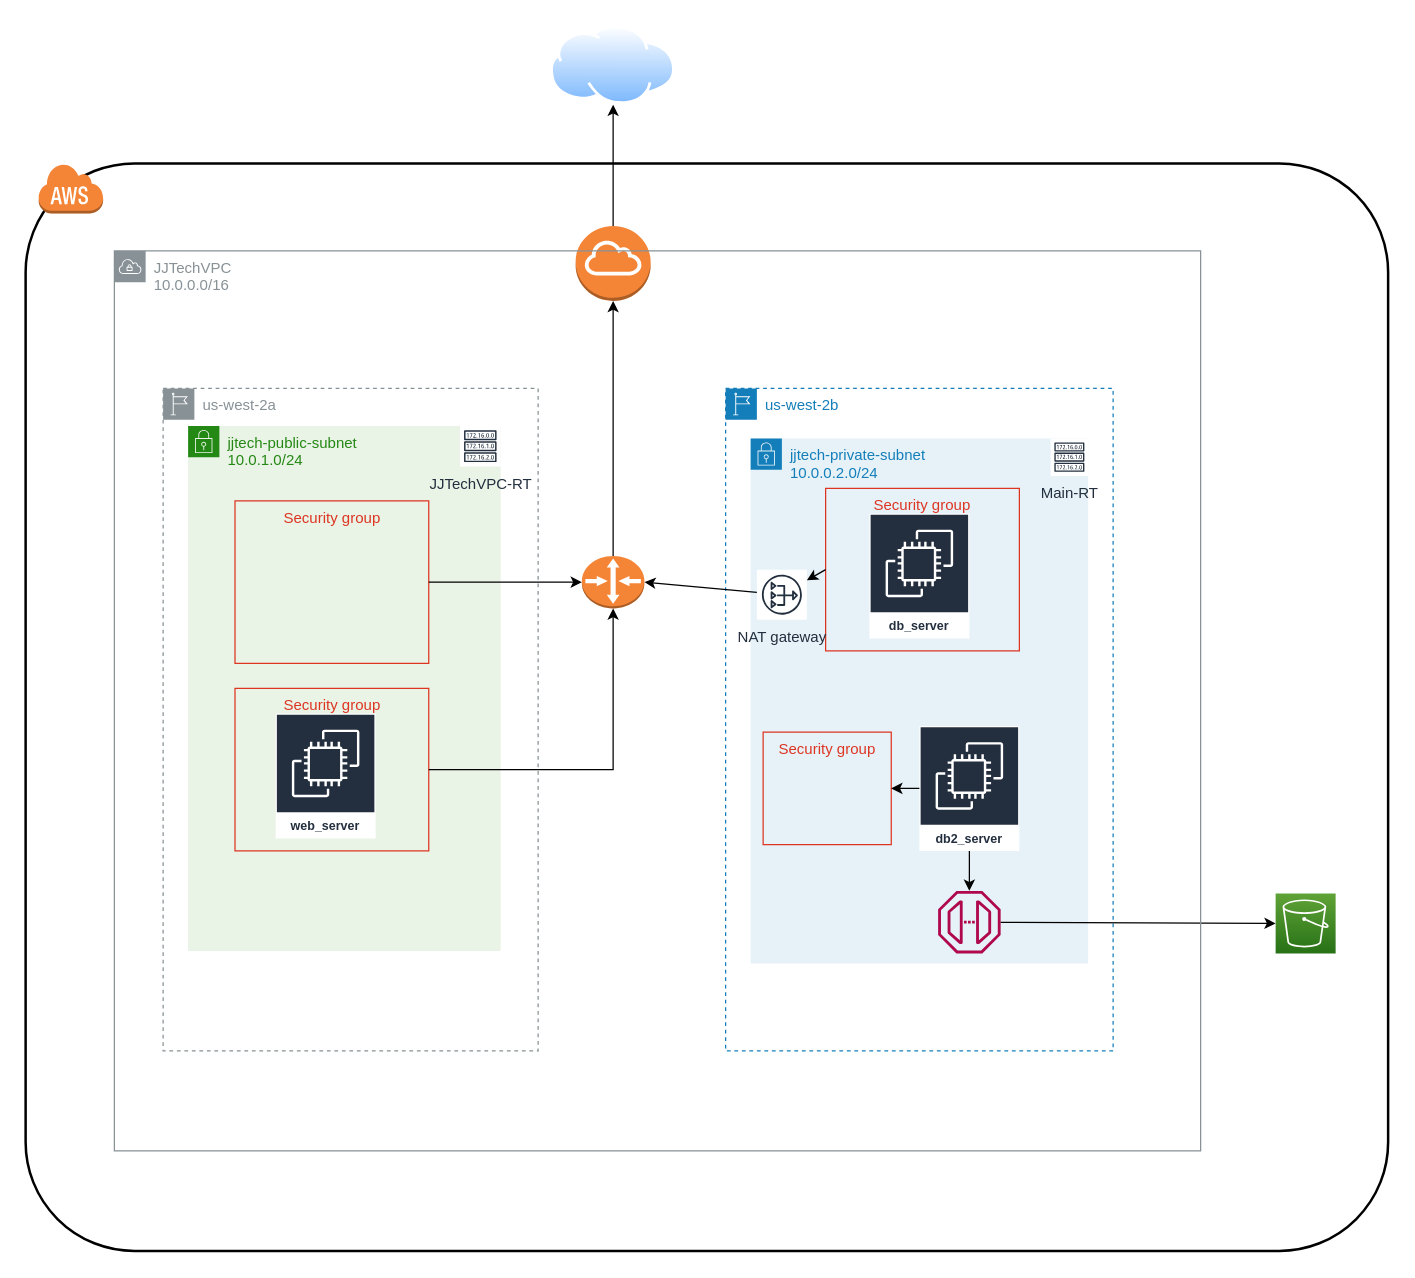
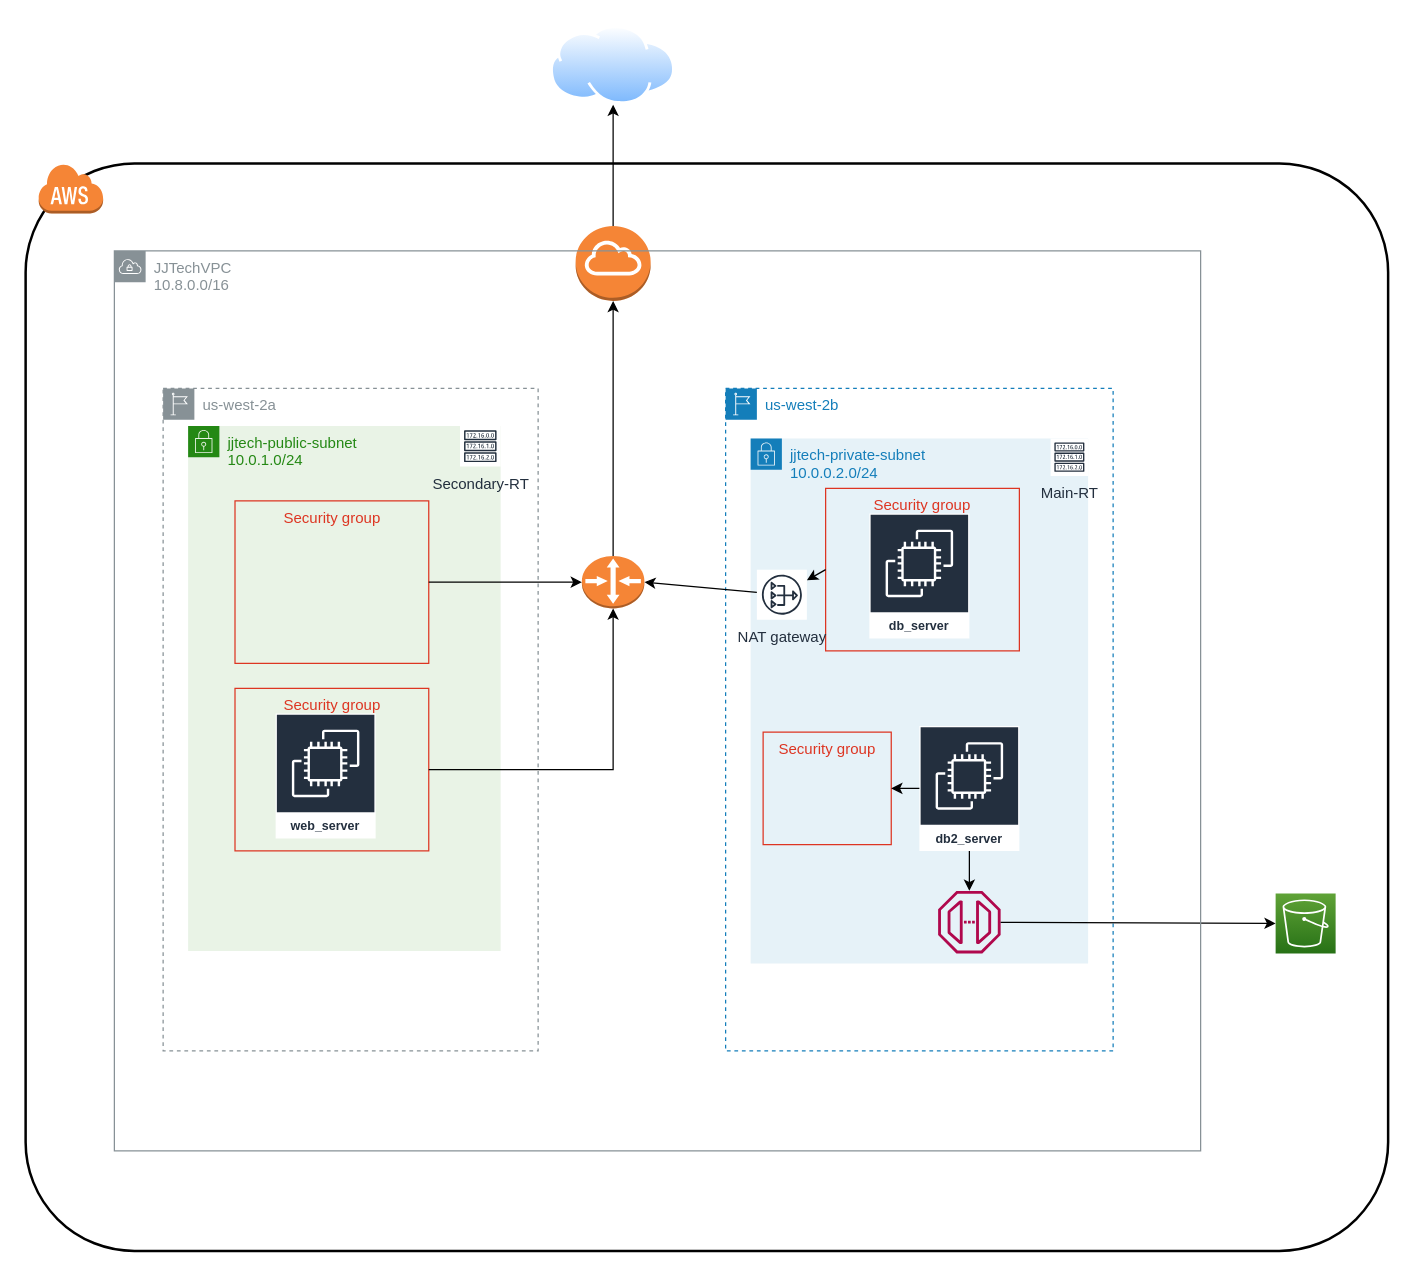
node "JJTechVPC 10.0.0.0/16": label "JJTechVPC 10.0.0.0/16" -> "JJTechVPC 10.8.0.0/16"
node "JJTechVPC-RT": label "JJTechVPC-RT" -> "Secondary-RT"
